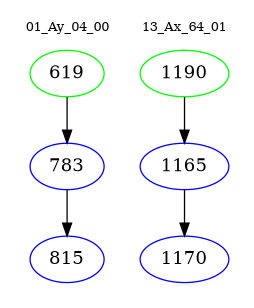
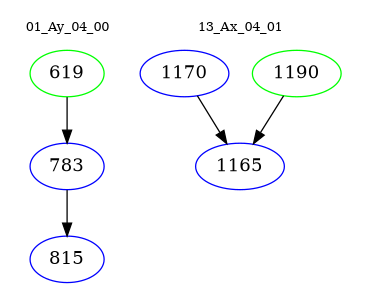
cluster "13_Ax_64_01": label "13_Ax_64_01" -> "13_Ax_04_01"
edge "1165" -> "1170": reversed
